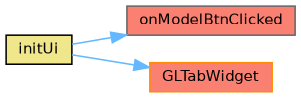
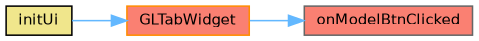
edge "initUi" -> "onModelBtnClicked": now "GLTabWidget" -> "onModelBtnClicked"
